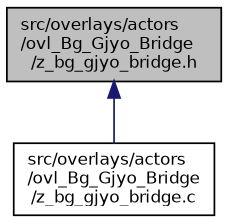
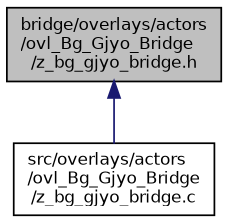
node "src/overlays/actors /ovl_Bg_Gjyo_Bridge /z_bg_gjyo_bridge.h": label "src/overlays/actors /ovl_Bg_Gjyo_Bridge /z_bg_gjyo_bridge.h" -> "bridge/overlays/actors /ovl_Bg_Gjyo_Bridge /z_bg_gjyo_bridge.h"
